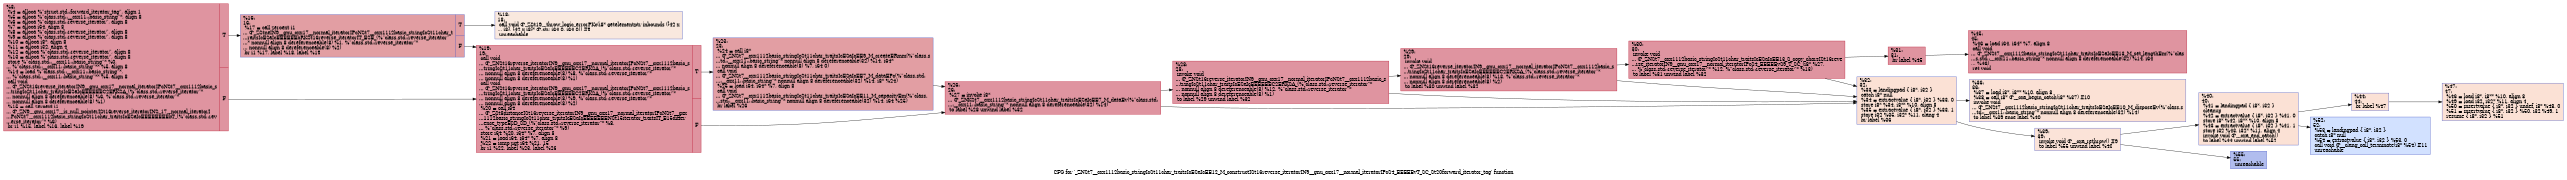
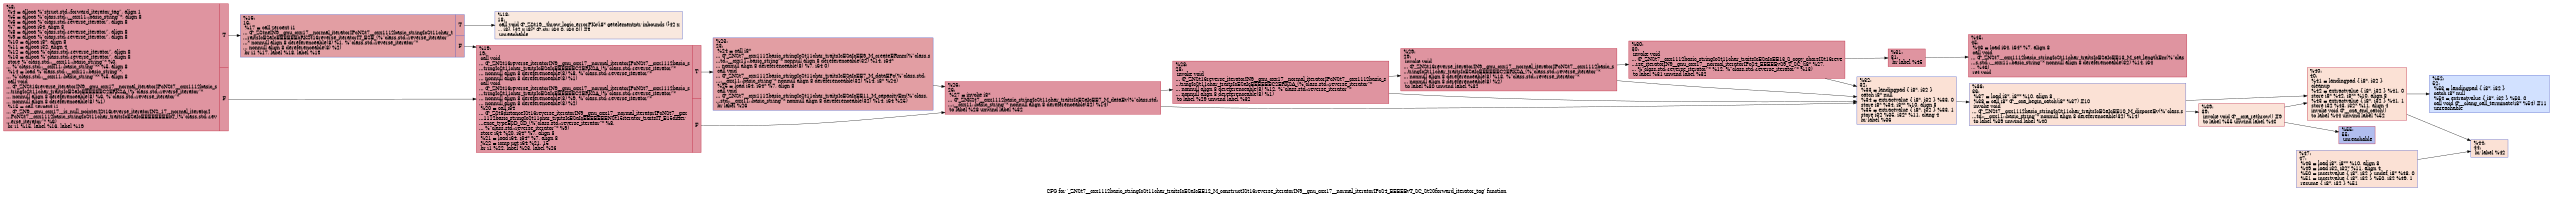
edge "%36:" -> "%40:": added
edge "%44:" -> "%47:": reversed
node "%44:": text "br label %47" -> "br label %42"
node "%36:": text "to label %39 ence label %40" -> "to label %39 unwind label %40"
node "%40:": color #3d50c3ff -> #b70d28ff
edge "%32:" -> "%39:": now "%36:" -> "%39:"
node "%39:": color #3d50c3ff -> #b70d28ff
node "%55:": color #3d50c3ff -> #b70d28ff
